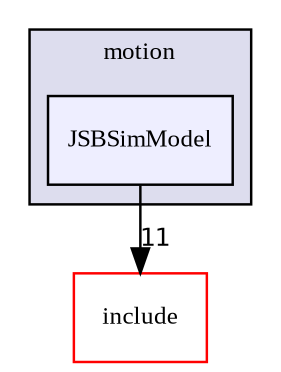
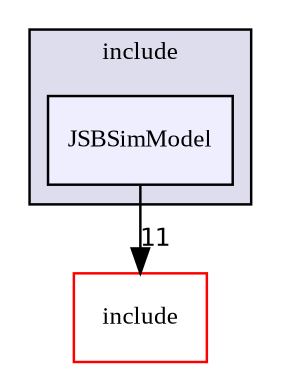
cluster "motion": label "motion" -> "include"
